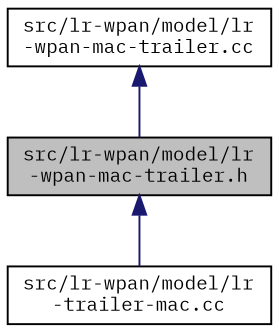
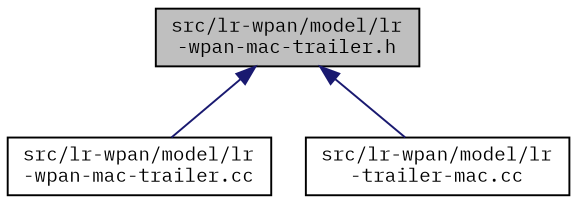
edge "src/lr-wpan/model/lr -wpan-mac-trailer.h" -> "src/lr-wpan/model/lr -wpan-mac-trailer.cc": reversed
